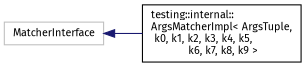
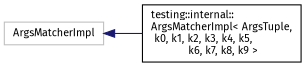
node "MatcherInterface": label "MatcherInterface" -> "ArgsMatcherImpl"
